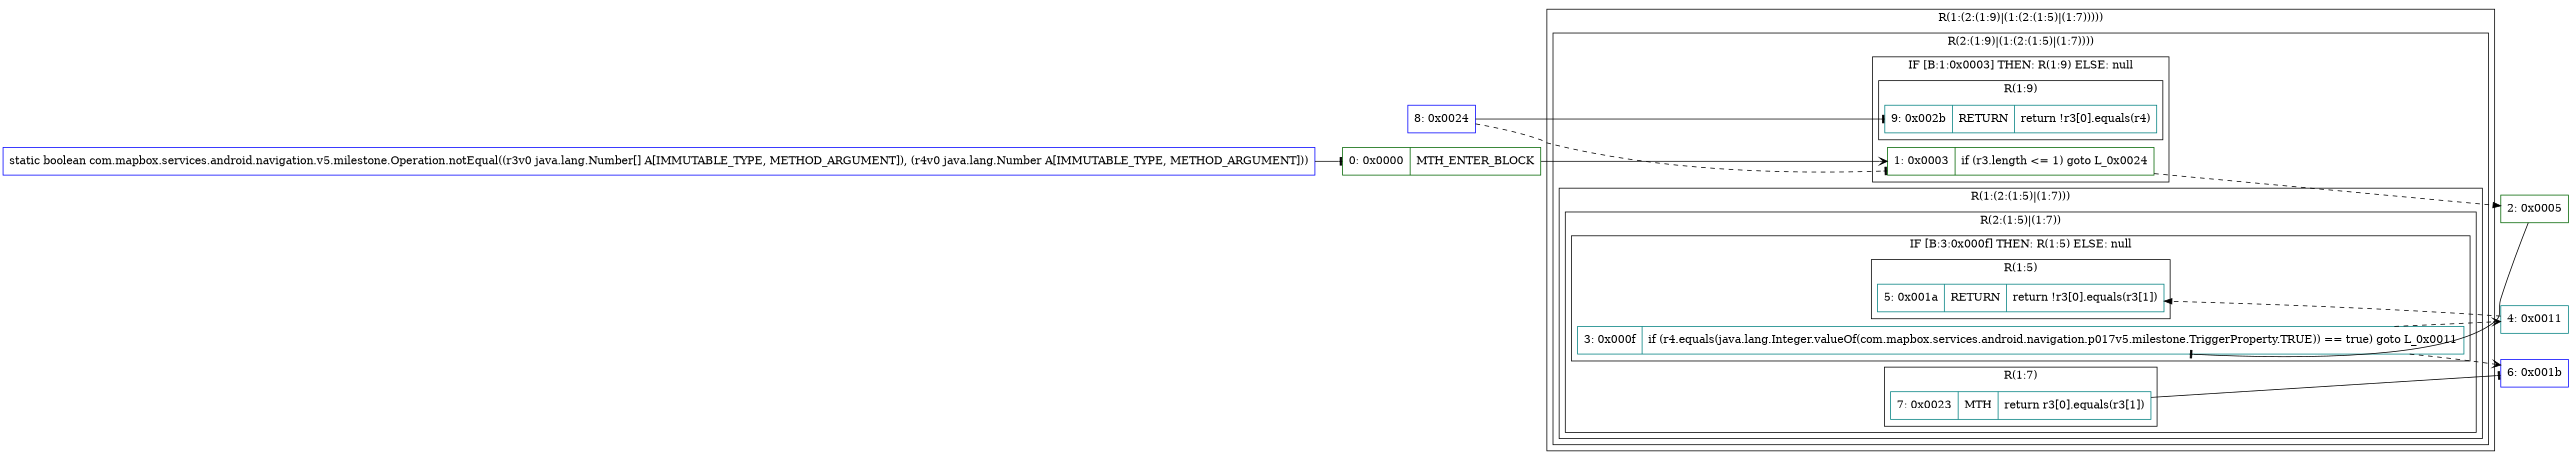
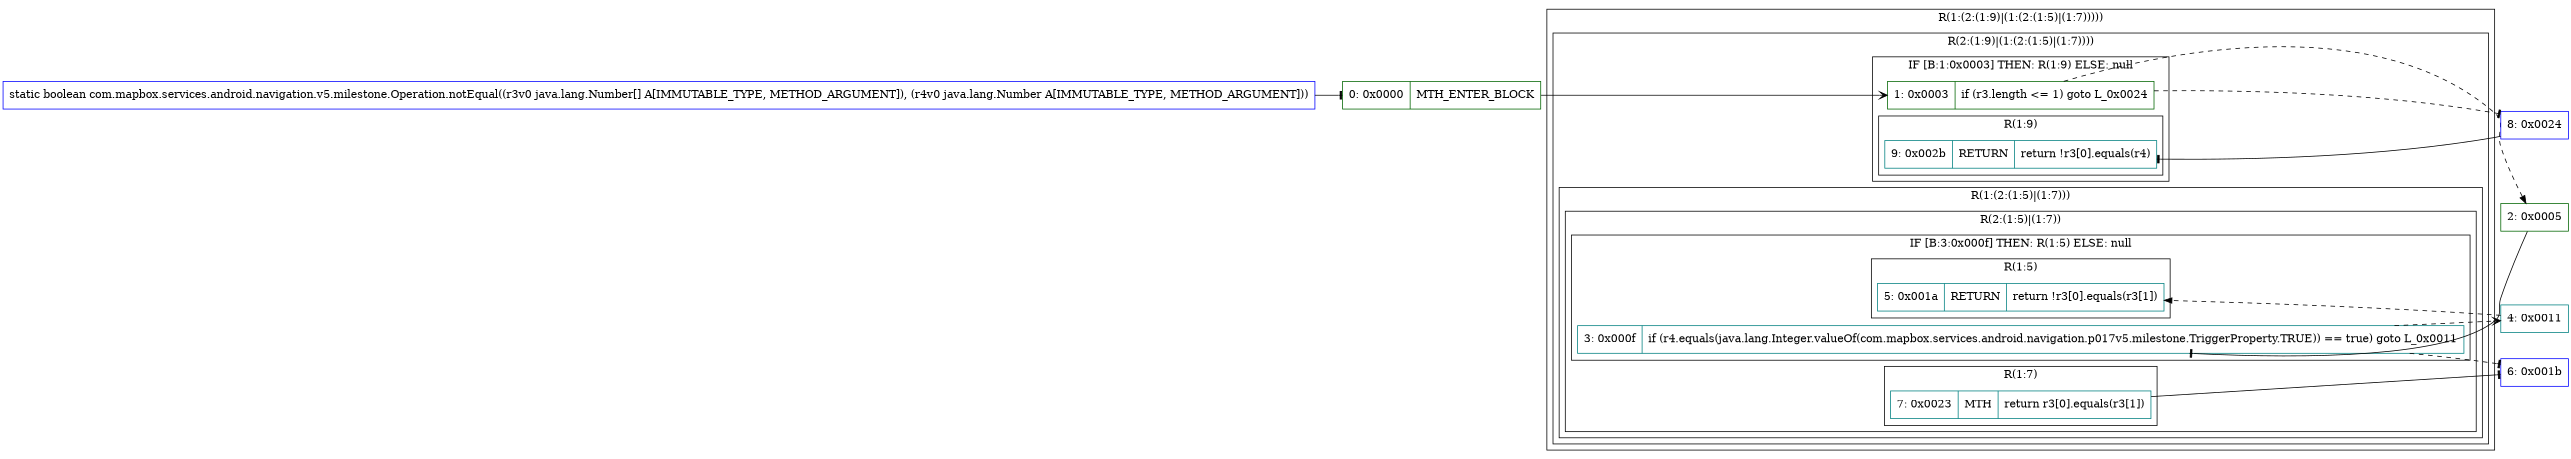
edge "8: 0x0024" -> "1: 0x0003": reversed
edge "3: 0x000f" -> "6: 0x001b": arrowhead vee -> tee
